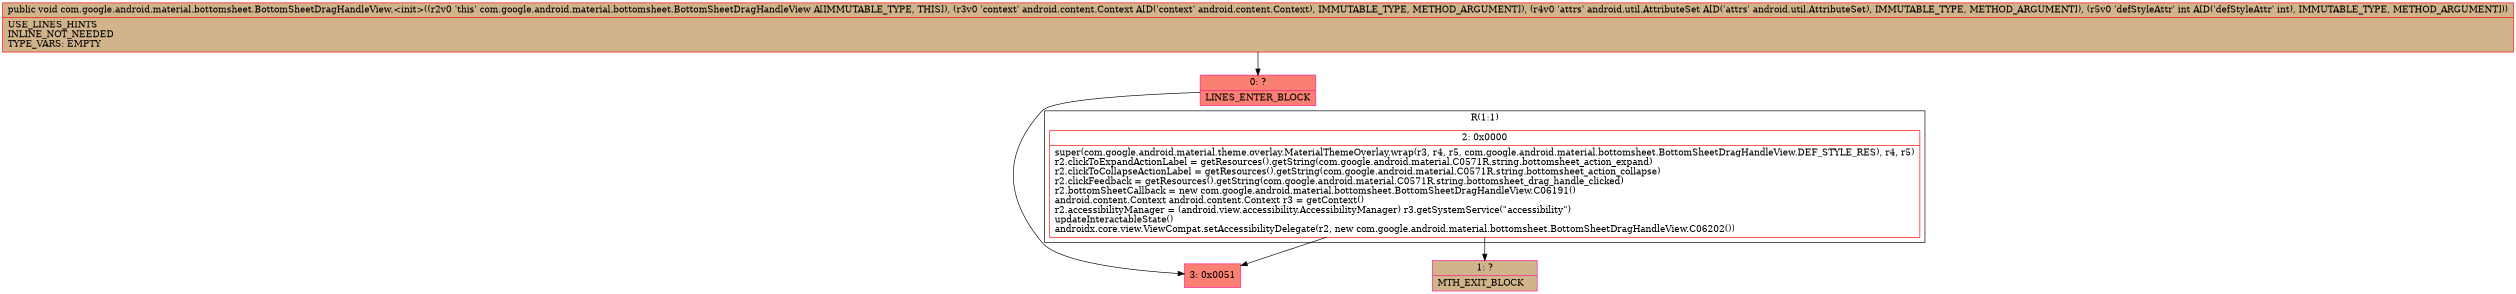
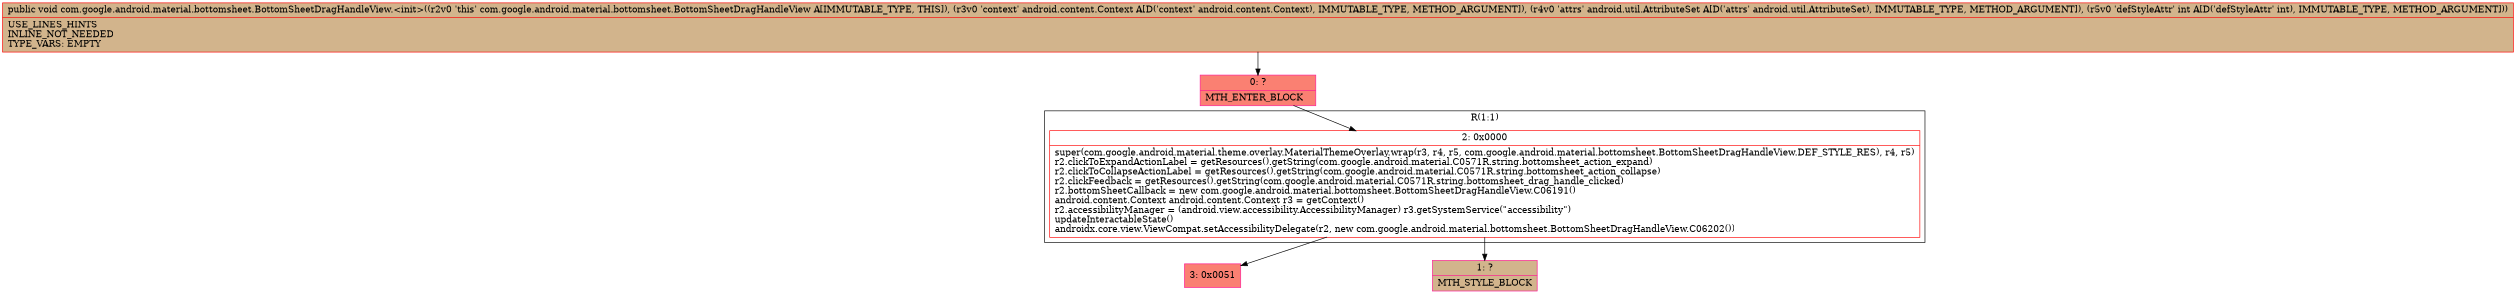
node "0: ?": text "LINES_ENTER_BLOCK" -> "MTH_ENTER_BLOCK"
edge "0: ?" -> "3: 0x0051": now "0: ?" -> "2: 0x0000"
node "1: ?": text "MTH_EXIT_BLOCK" -> "MTH_STYLE_BLOCK"
